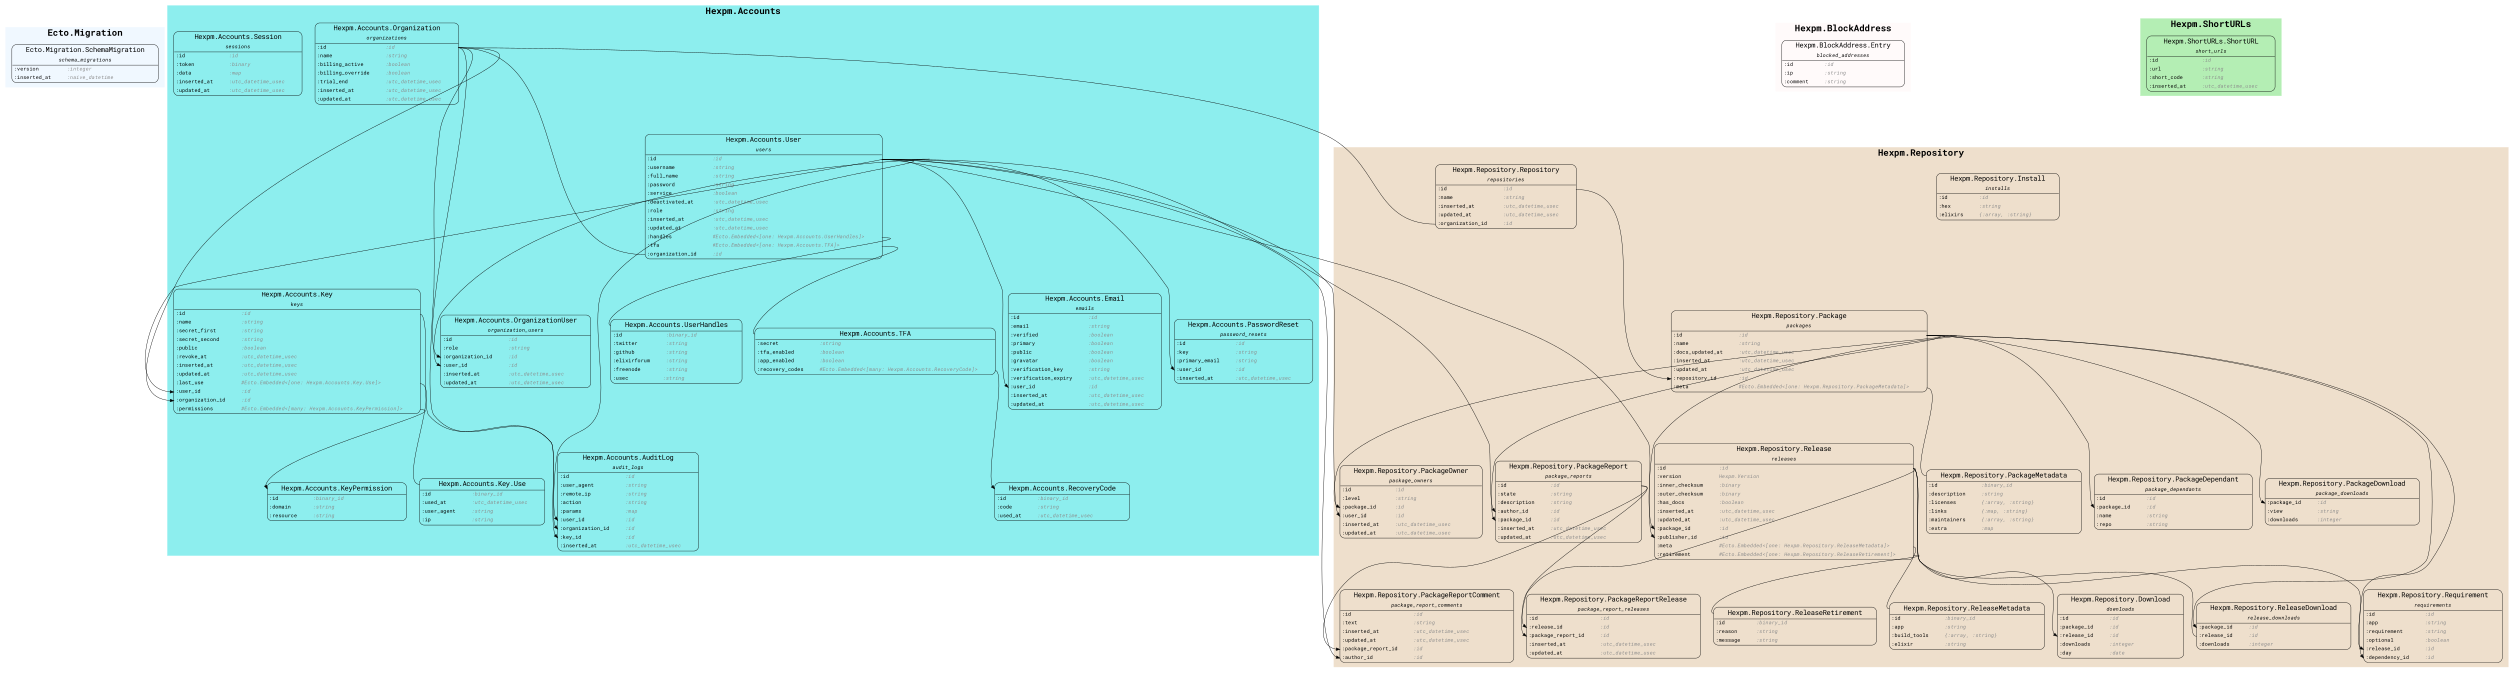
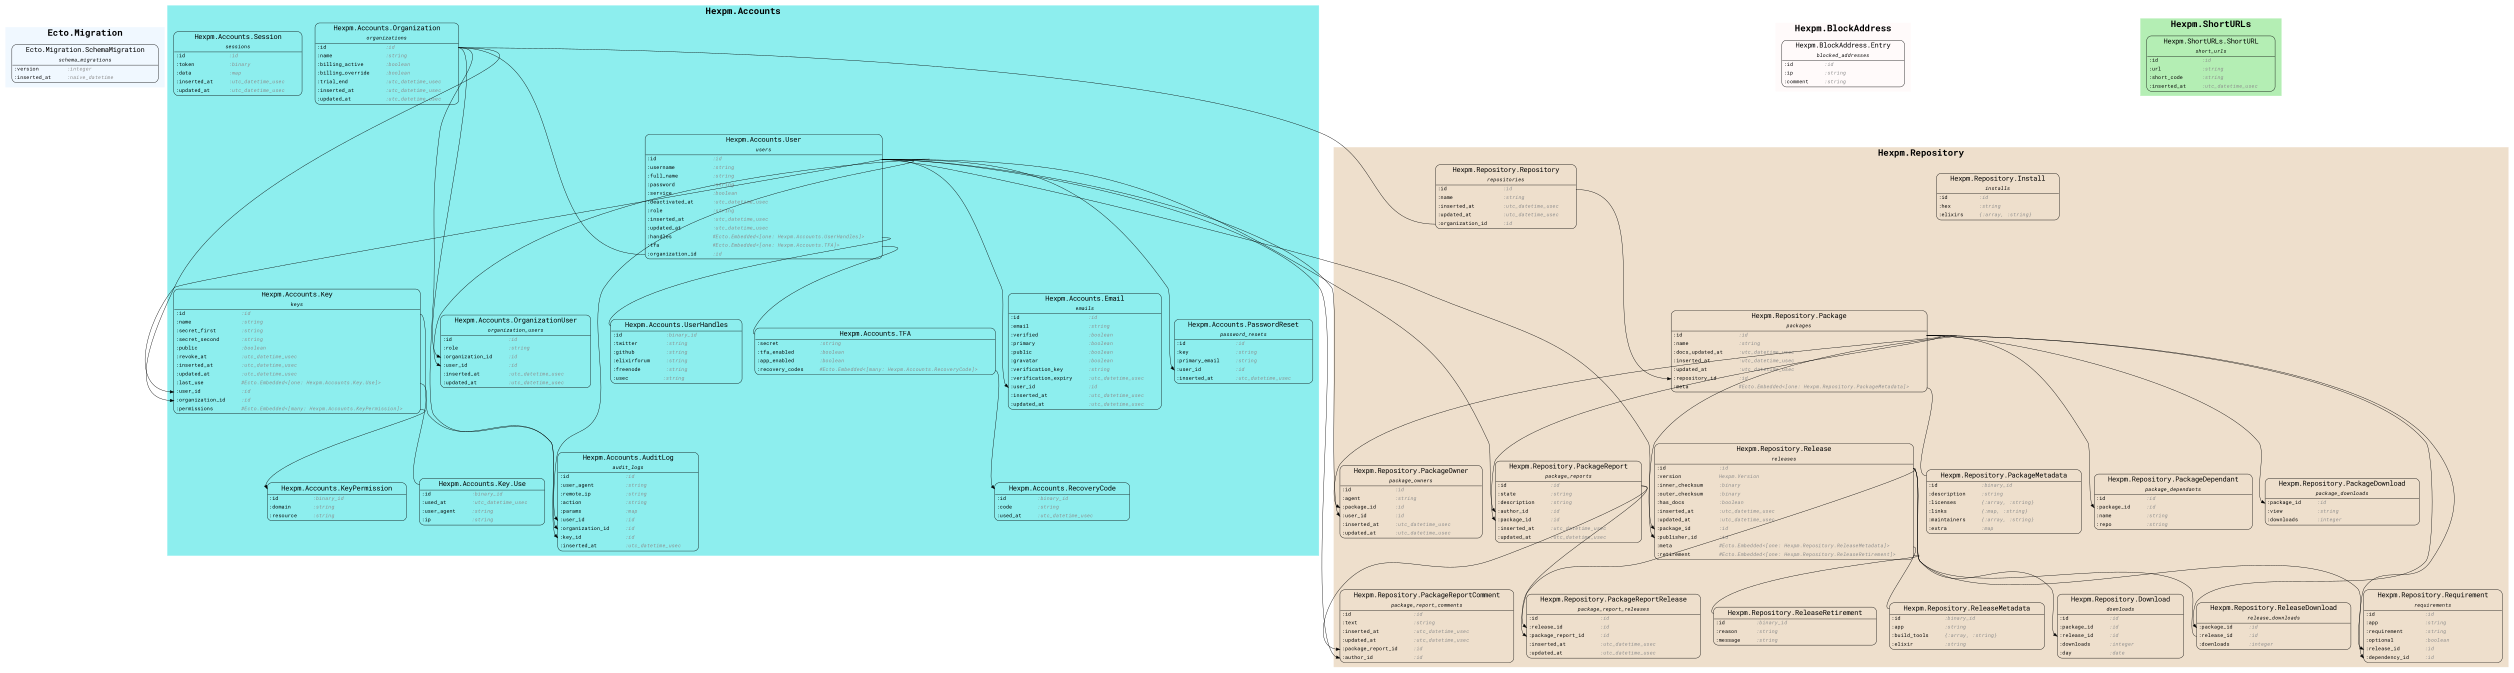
node "Hexpm.Repository.PackageOwner": text ":level" -> ":agent"
